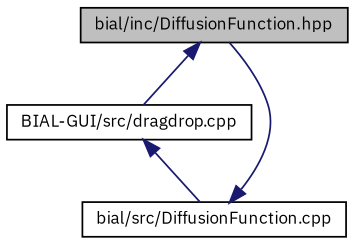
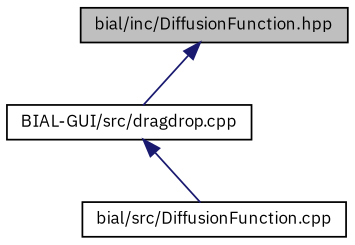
edge "bial/inc/DiffusionFunction.hpp" -> "bial/src/DiffusionFunction.cpp": removed
